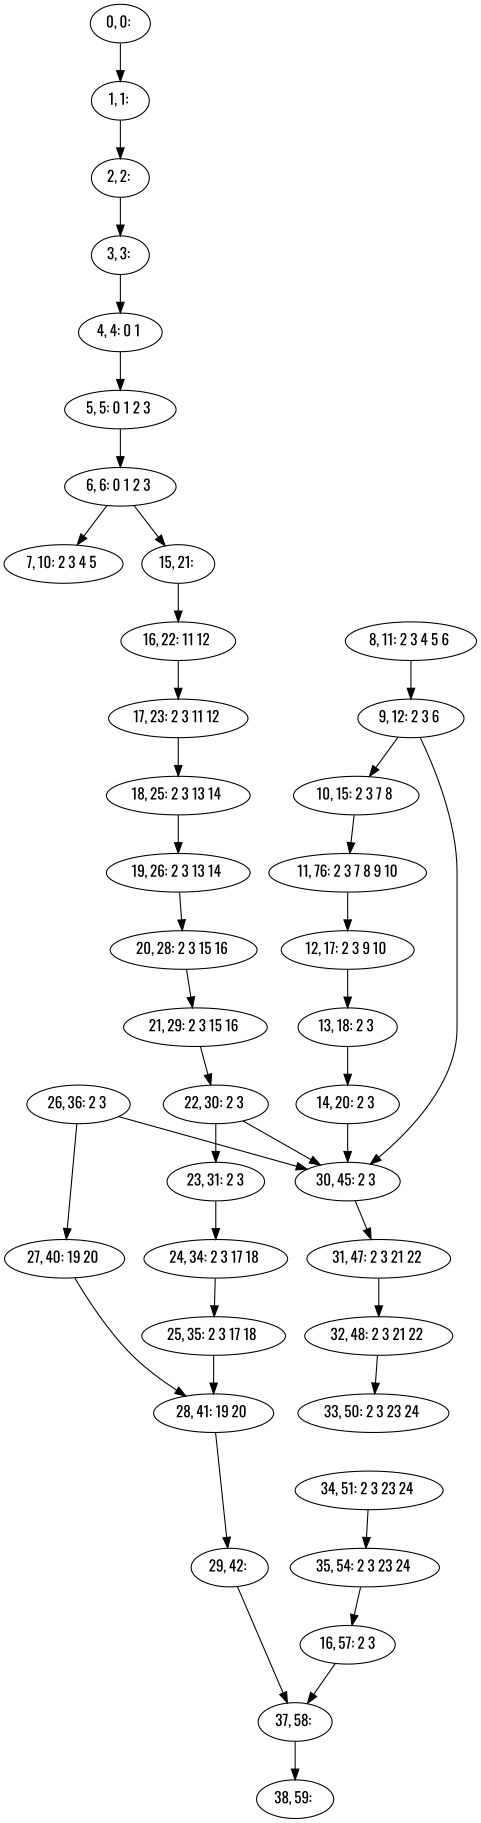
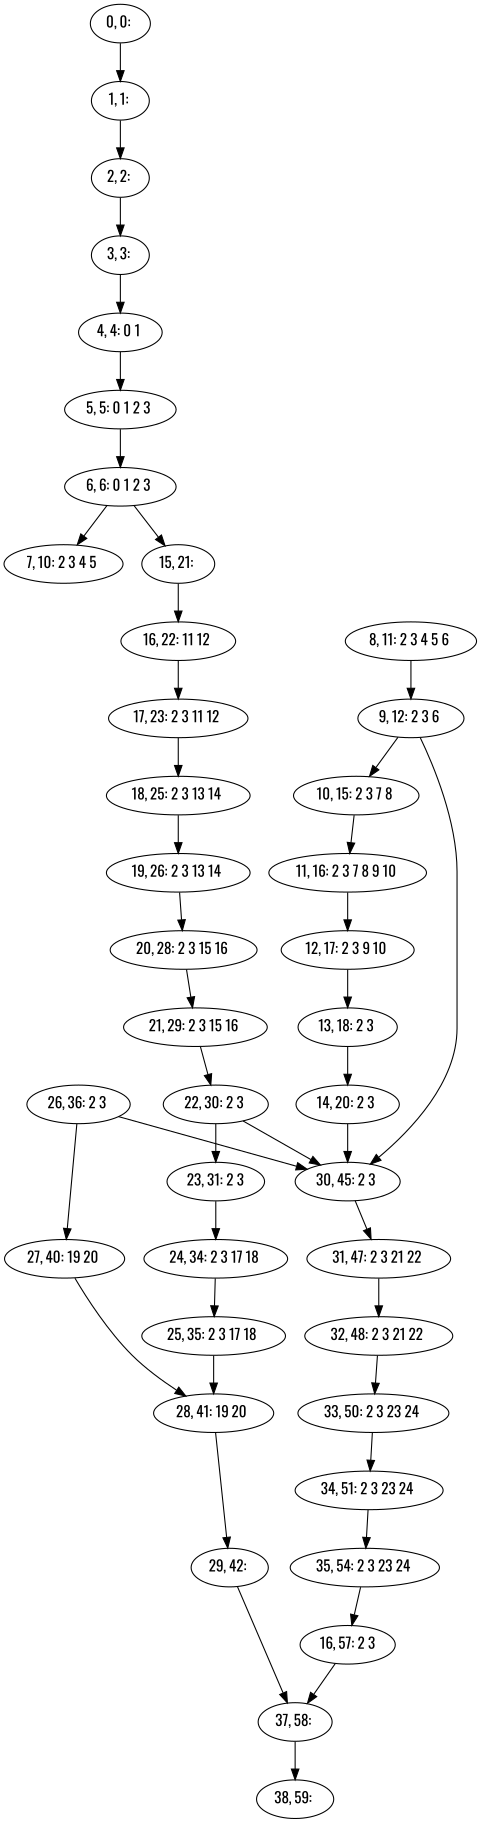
node "11, 76: 2 3 7 8 9 10": label "11, 76: 2 3 7 8 9 10" -> "11, 16: 2 3 7 8 9 10"
edge "33, 50: 2 3 23 24" -> "34, 51: 2 3 23 24": added
